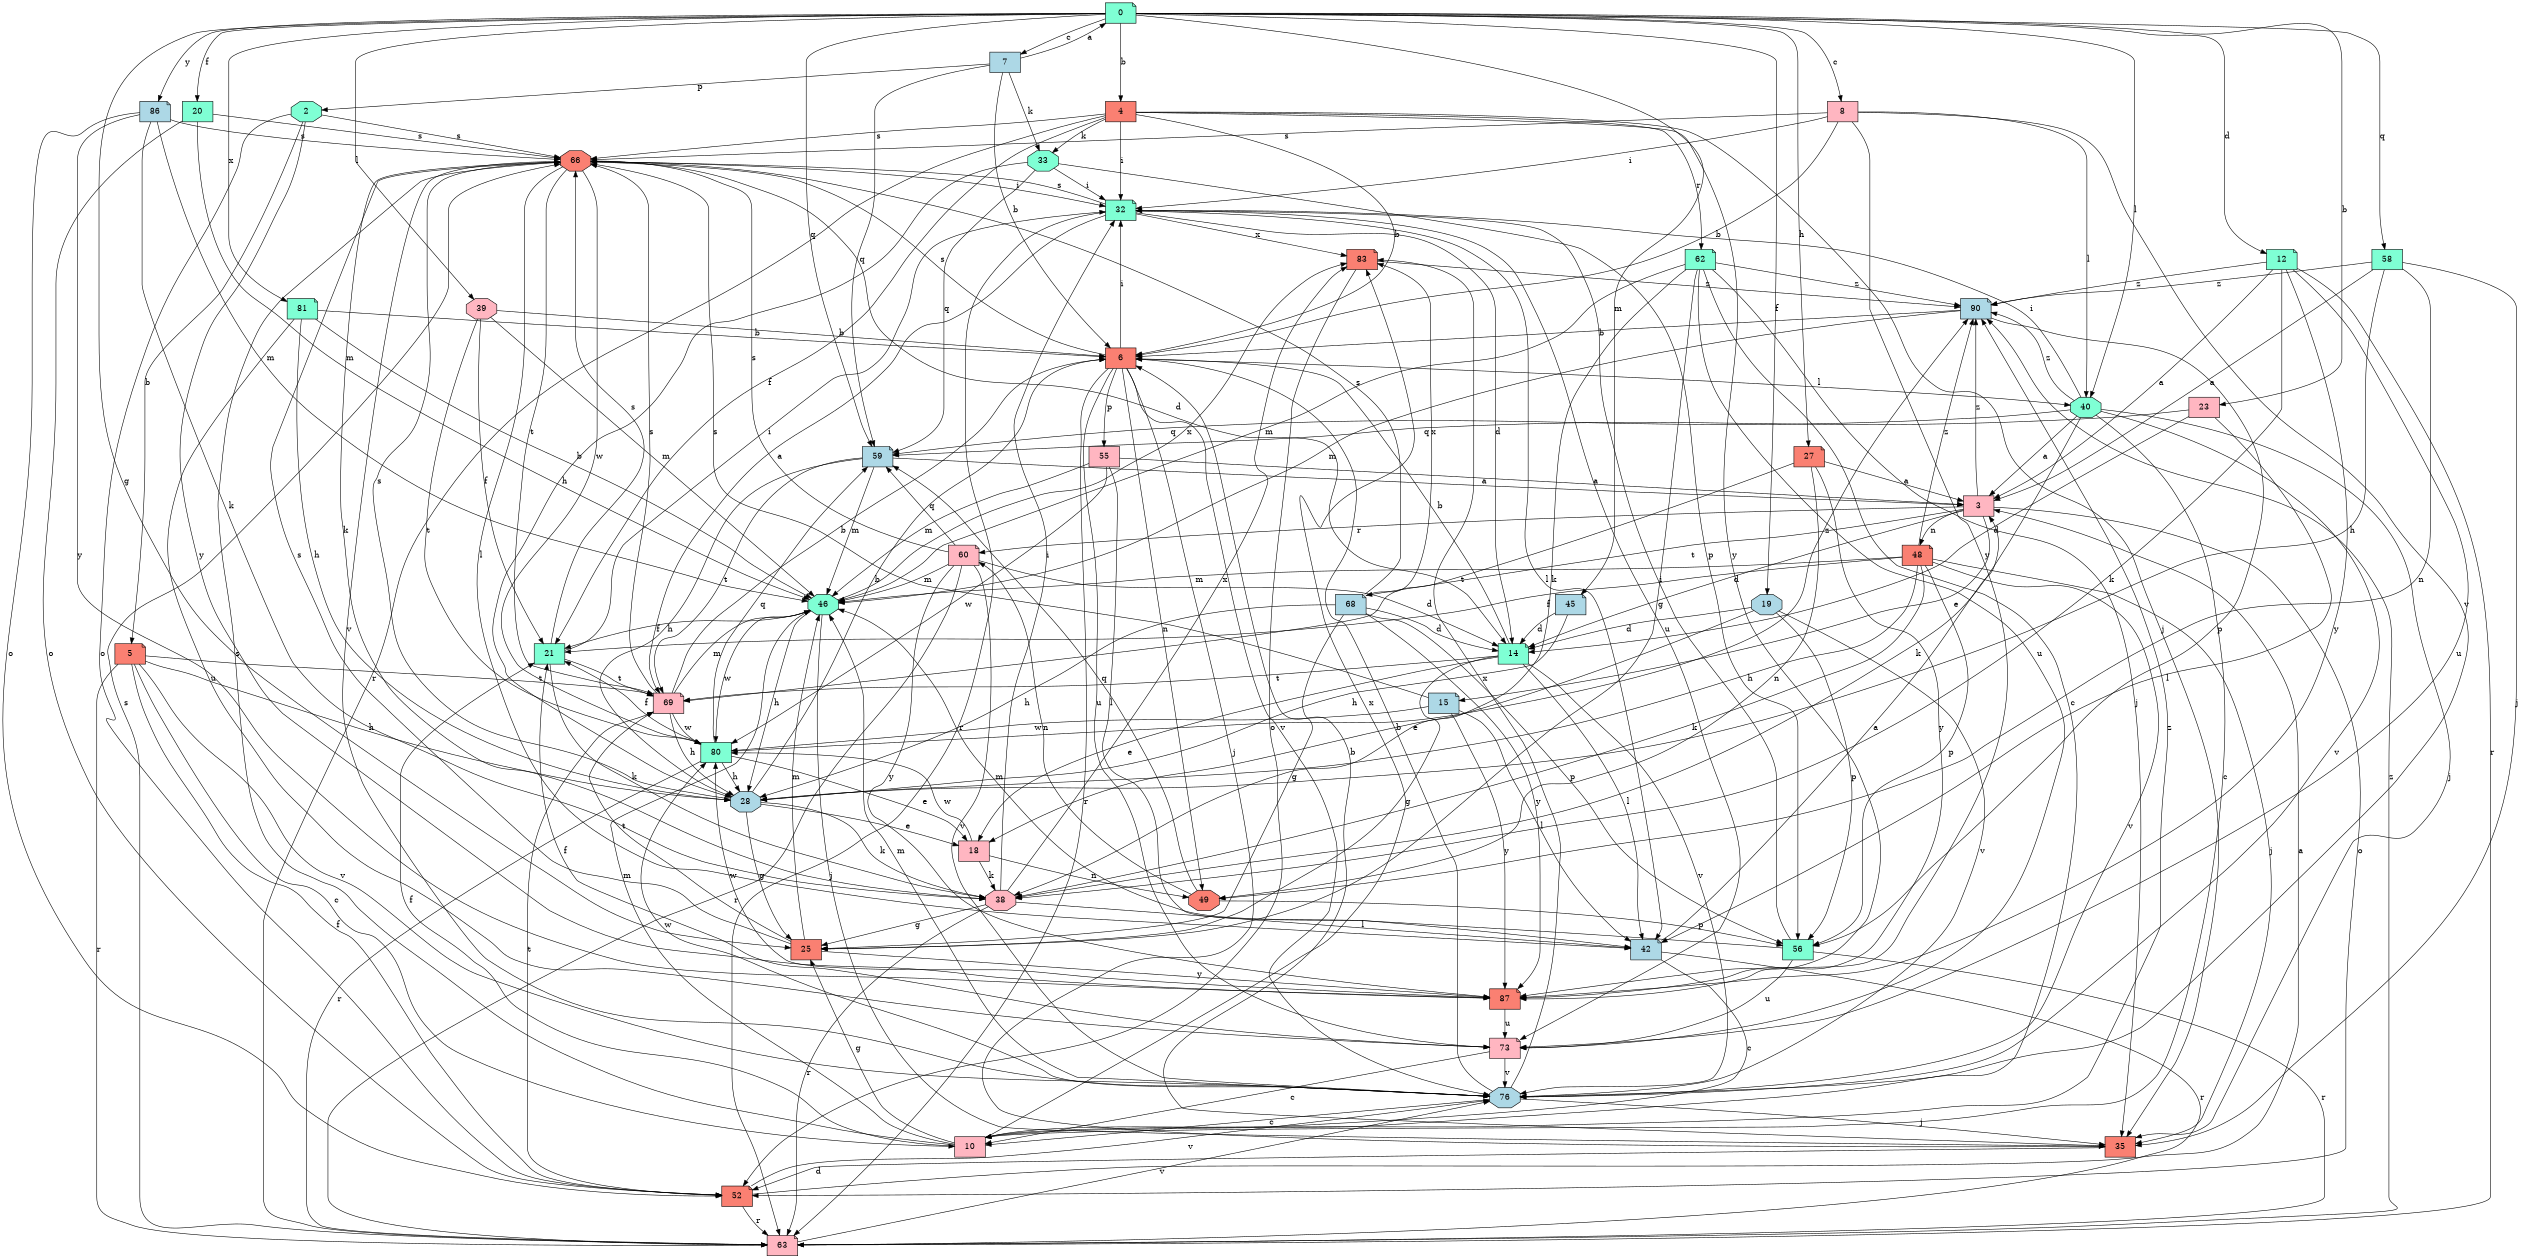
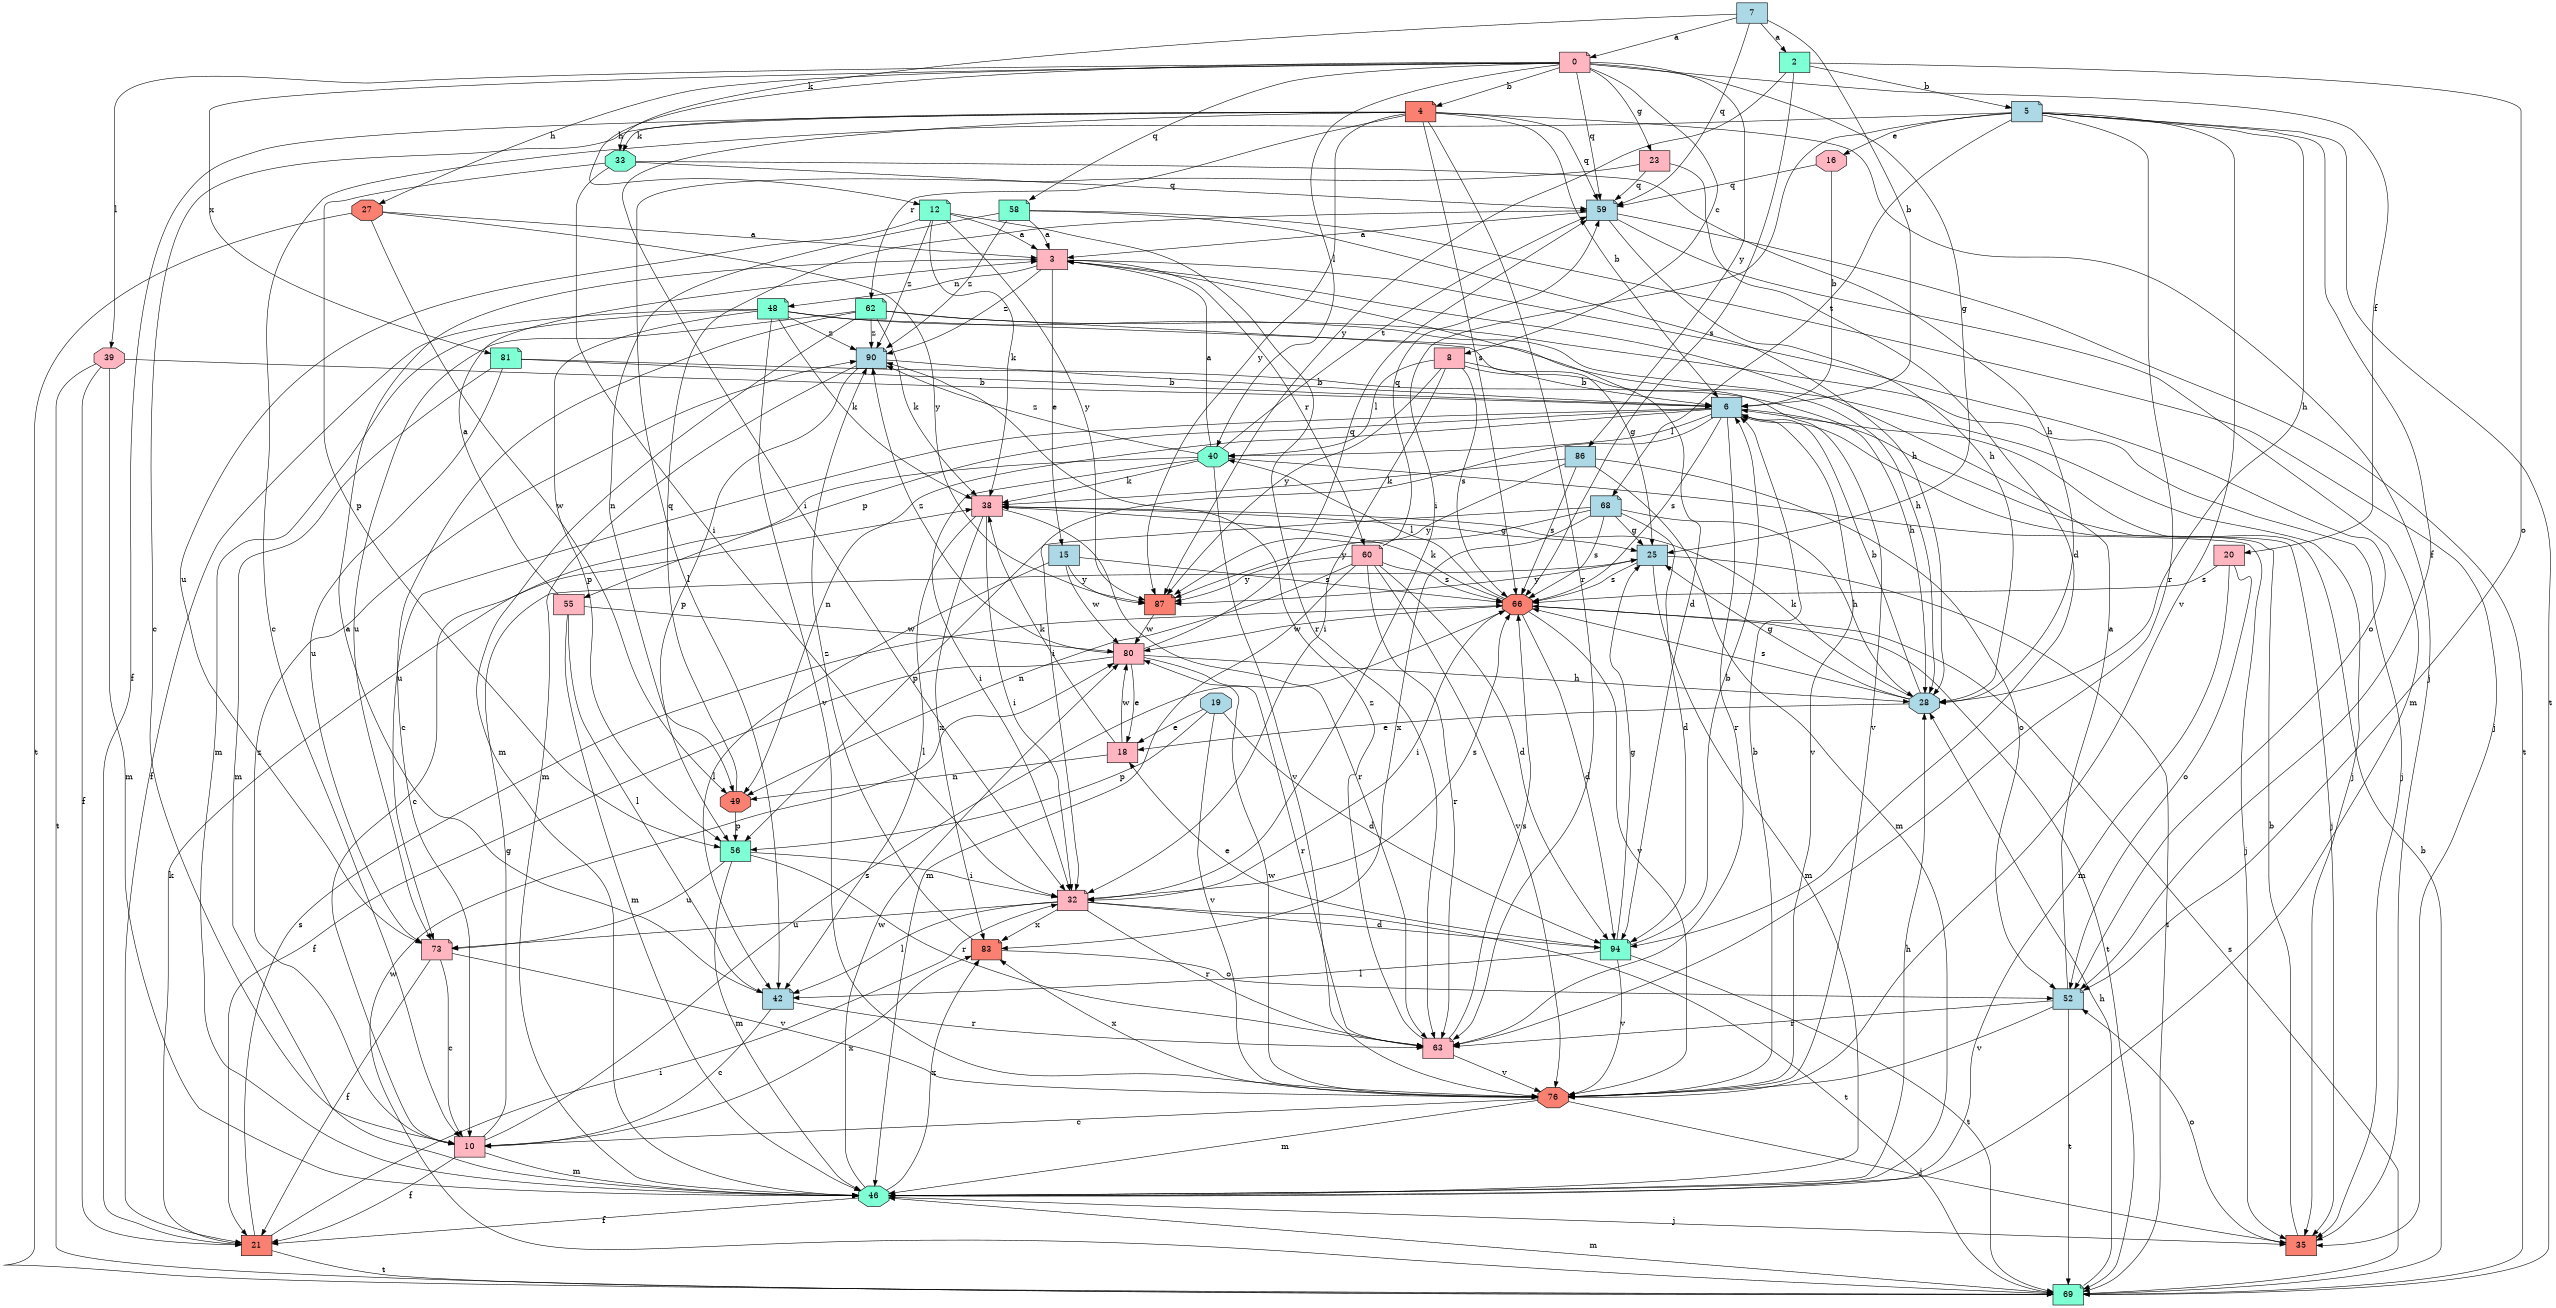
node "0": fillcolor aquamarine -> lightpink
edge "0" -> "7": removed, label "c"
edge "0" -> "19": removed, label "f"
edge "7" -> "2": label "p" -> "a"
node "86": shape note -> box
node "20": fillcolor aquamarine -> lightpink
node "2": shape octagon -> box
node "4": shape box -> note
edge "4" -> "59": added, label "q"
edge "0" -> "12": label "d" -> "h"
node "16": added
edge "4" -> "10": added, label "c"
node "32": fillcolor aquamarine -> lightpink
edge "0" -> "23": label "b" -> "g"
node "58": shape box -> note
node "6": fillcolor salmon -> lightblue
edge "5" -> "32": added, label "i"
edge "40" -> "59": label "q" -> "t"
edge "81" -> "46": label "b" -> "m"
edge "32" -> "69": label "a" -> "t"
node "27": shape note -> octagon
edge "3" -> "68": now "5" -> "68"
node "48": fillcolor salmon -> aquamarine
node "45": removed
edge "39" -> "80": now "39" -> "69"
node "5": fillcolor salmon -> lightblue
node "21": fillcolor aquamarine -> salmon
node "14": label "14" -> "94"
edge "27" -> "49": label "n" -> "w"
node "69": fillcolor lightpink -> aquamarine
node "15": shape note -> box
node "80": fillcolor aquamarine -> lightpink
edge "49" -> "60": reversed
edge "66" -> "42": now "66" -> "40"
node "38": shape octagon -> box
node "25": fillcolor salmon -> lightblue
edge "87" -> "73": removed, label "u"
node "76": fillcolor lightblue -> salmon
edge "35" -> "52": label "d" -> "o"
node "52": fillcolor salmon -> lightblue
